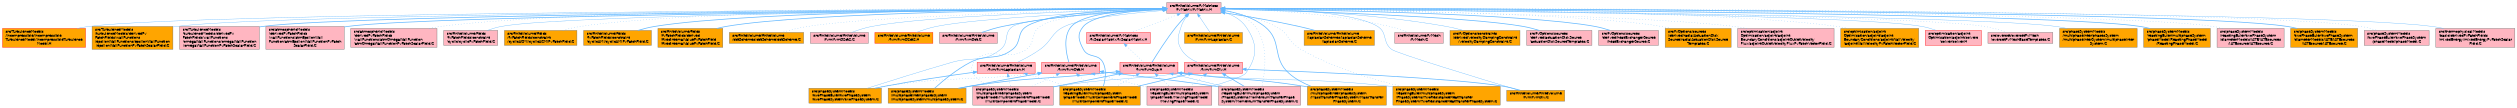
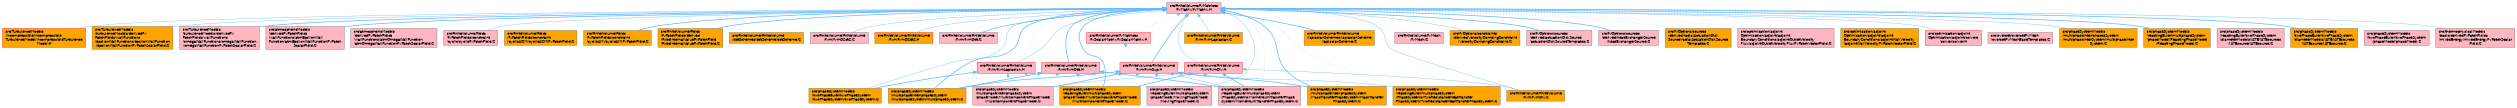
edge "src/finiteVolume/finiteVolume /fvm/fvmDiv.C" -> "src/finiteVolume/finiteVolume /fvm/fvmDiv.H": style bold -> solid
